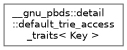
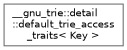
node "__gnu_pbds::detail ::default_trie_access _traits< Key >": label "__gnu_pbds::detail ::default_trie_access _traits< Key >" -> "__gnu_trie::detail ::default_trie_access _traits< Key >"
